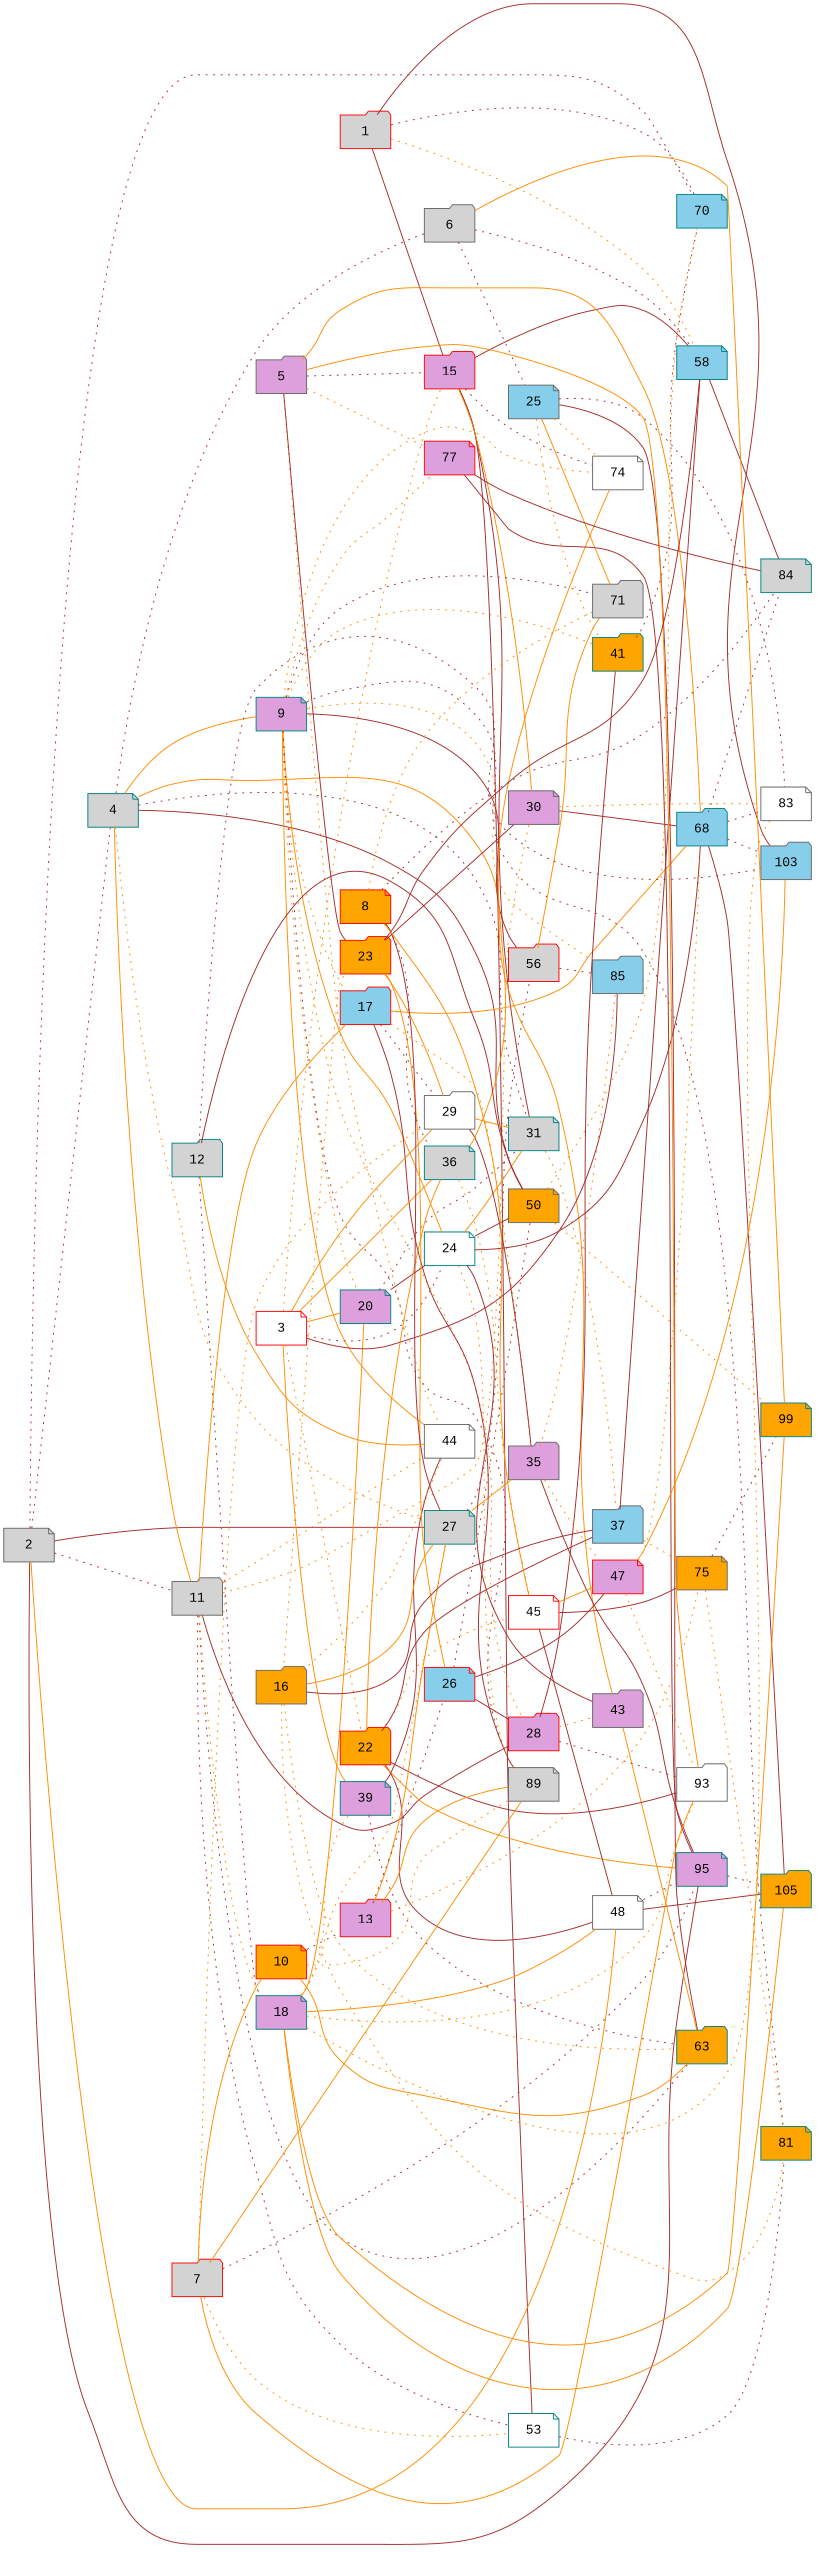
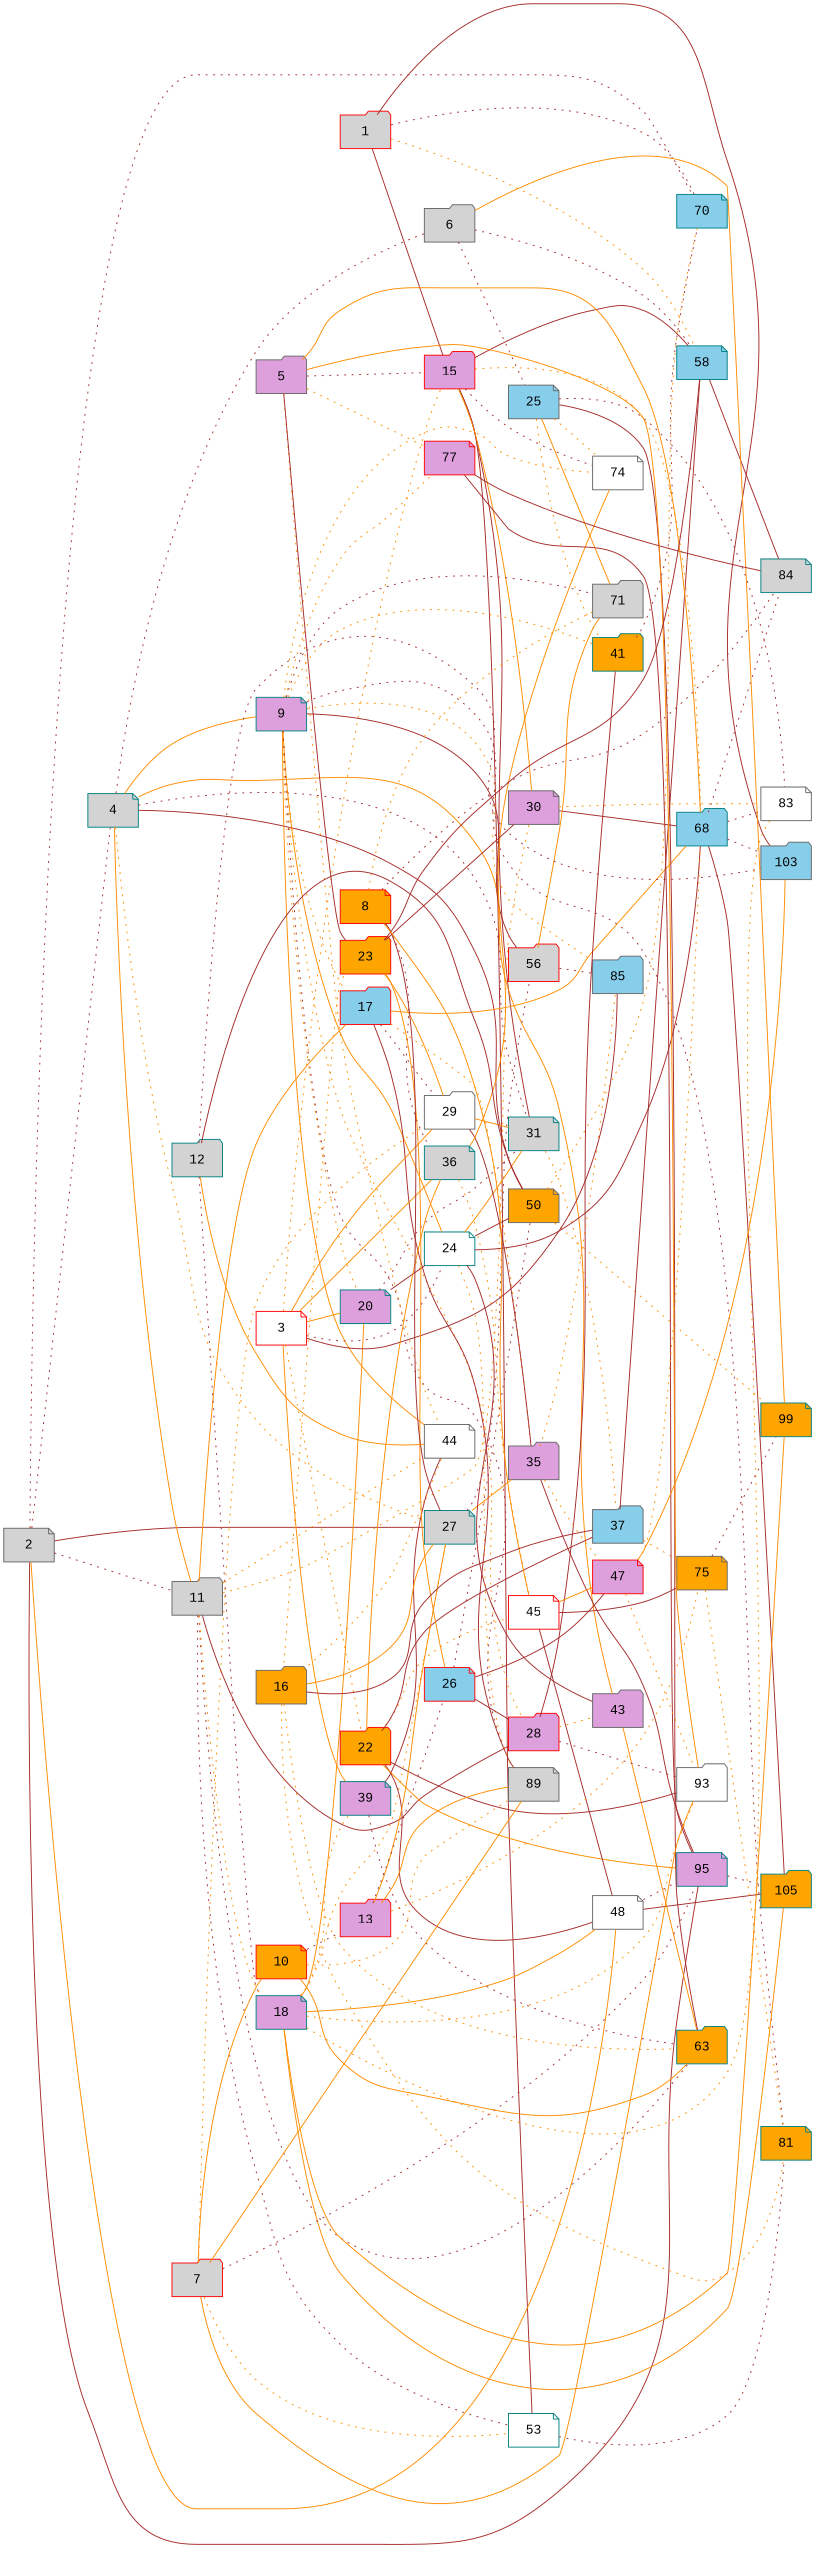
edge "15" -- "68": added
